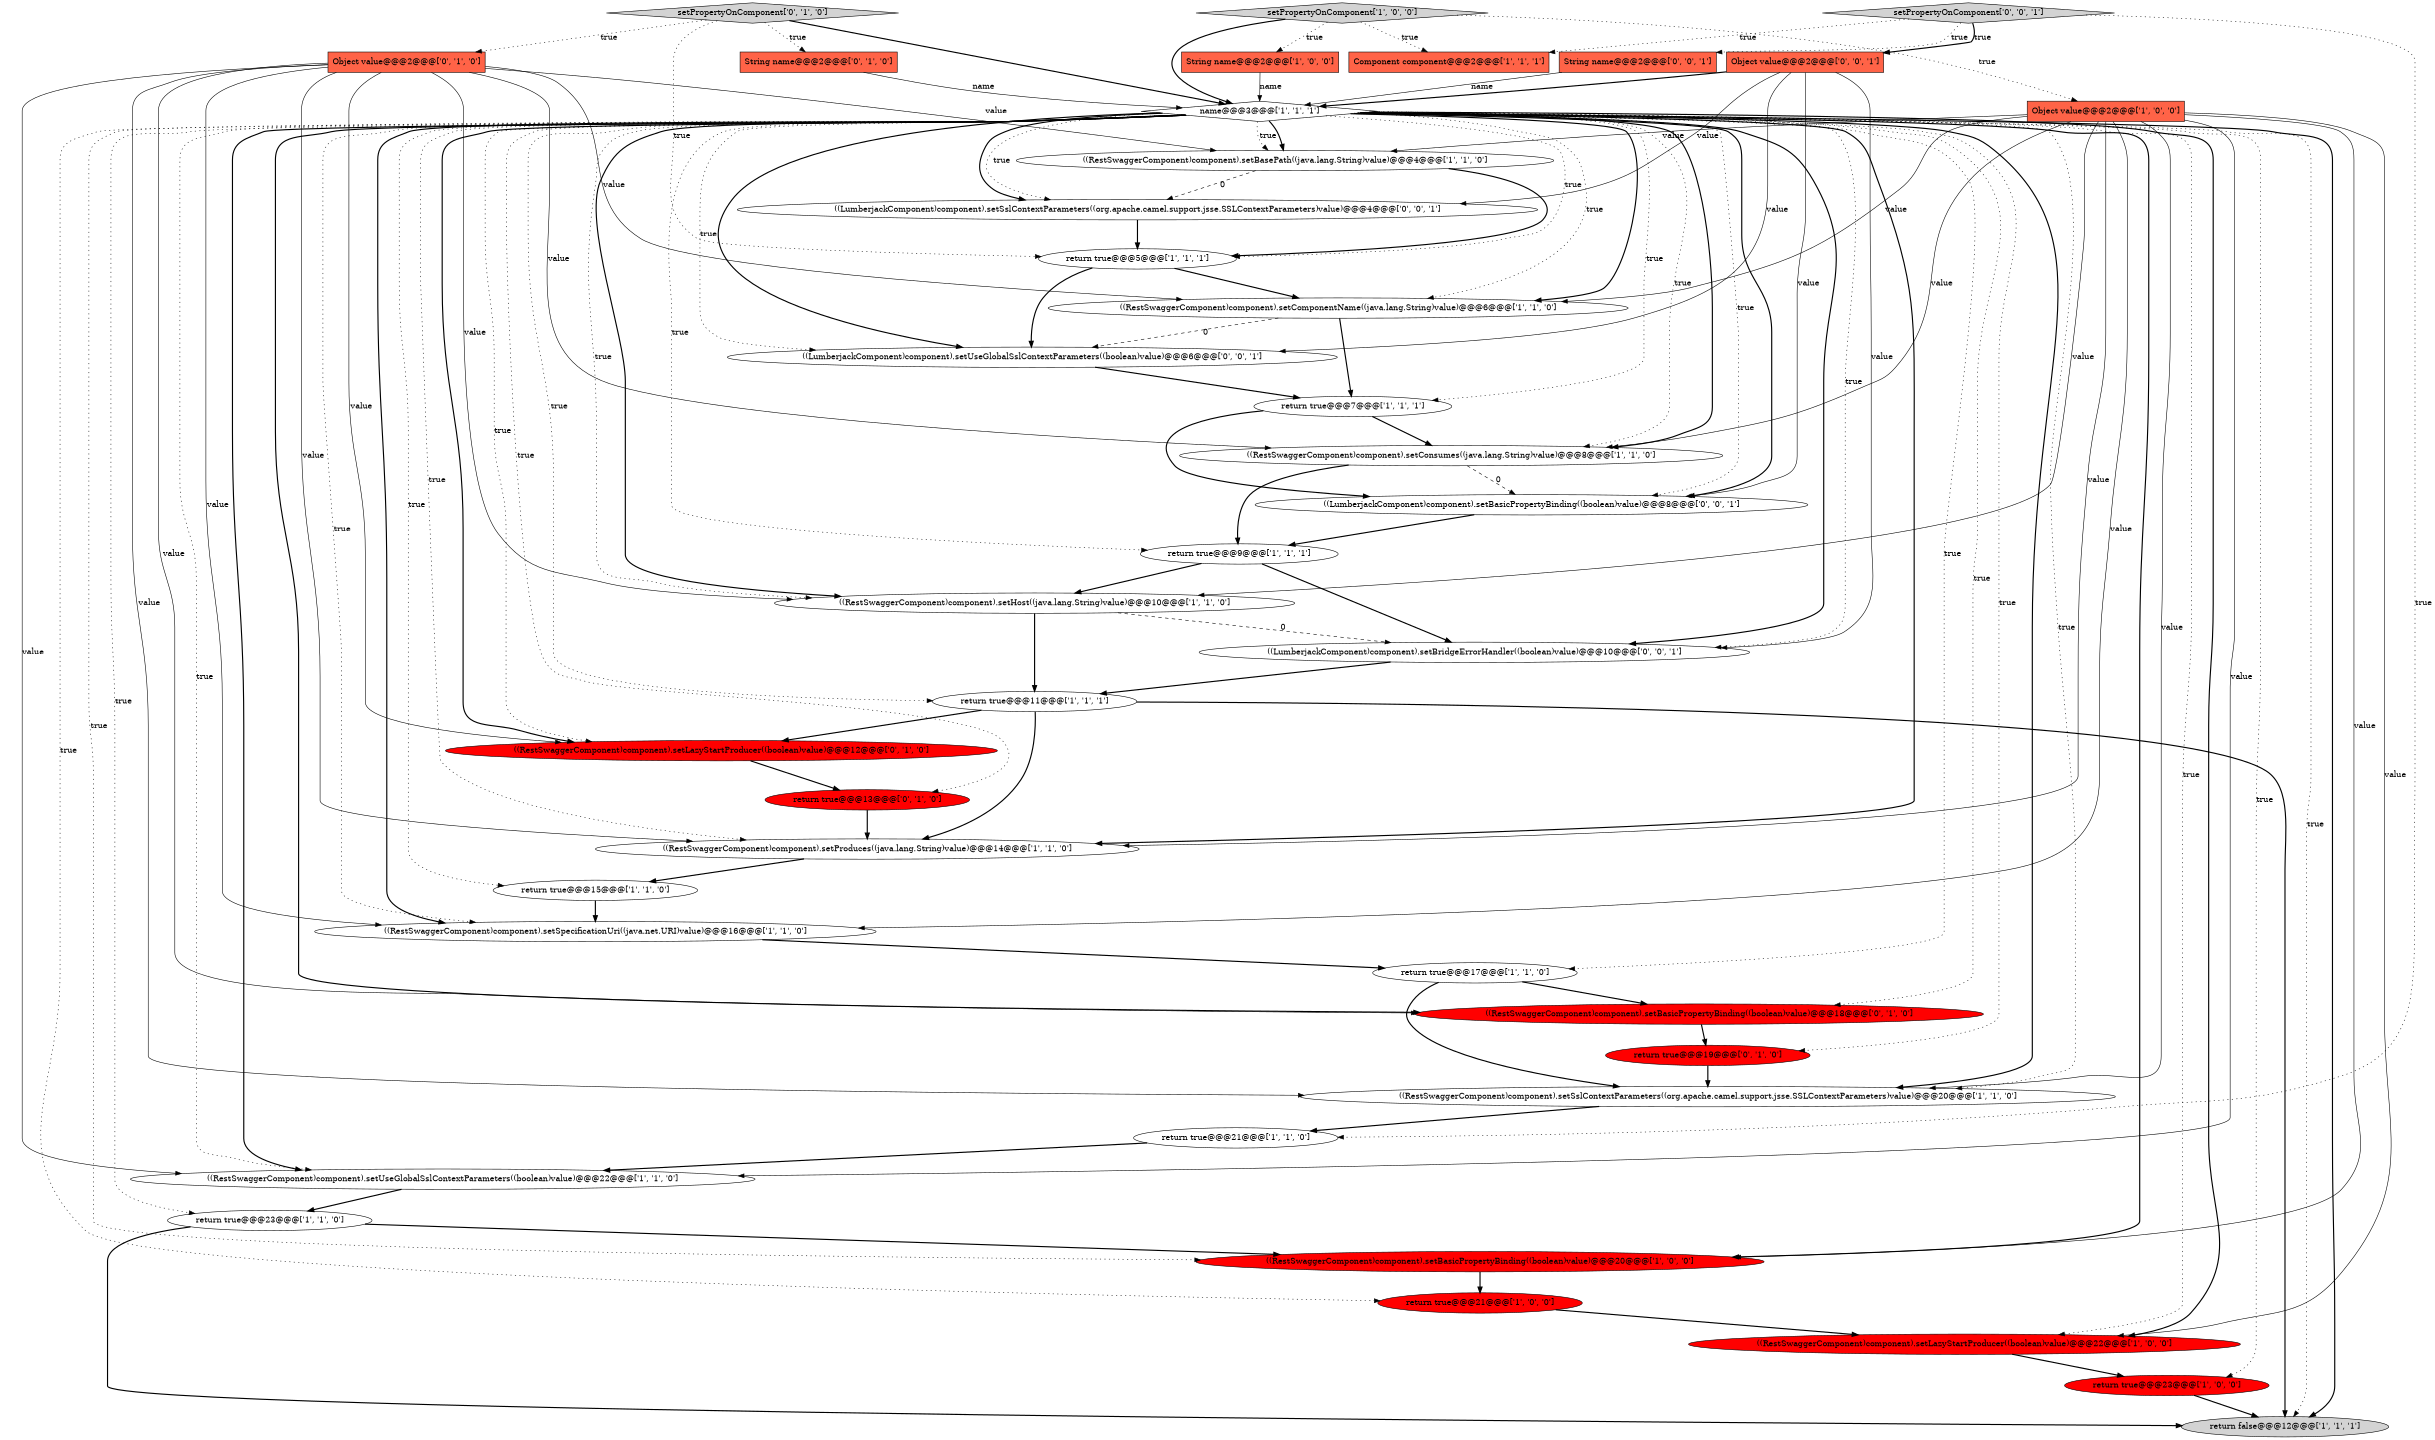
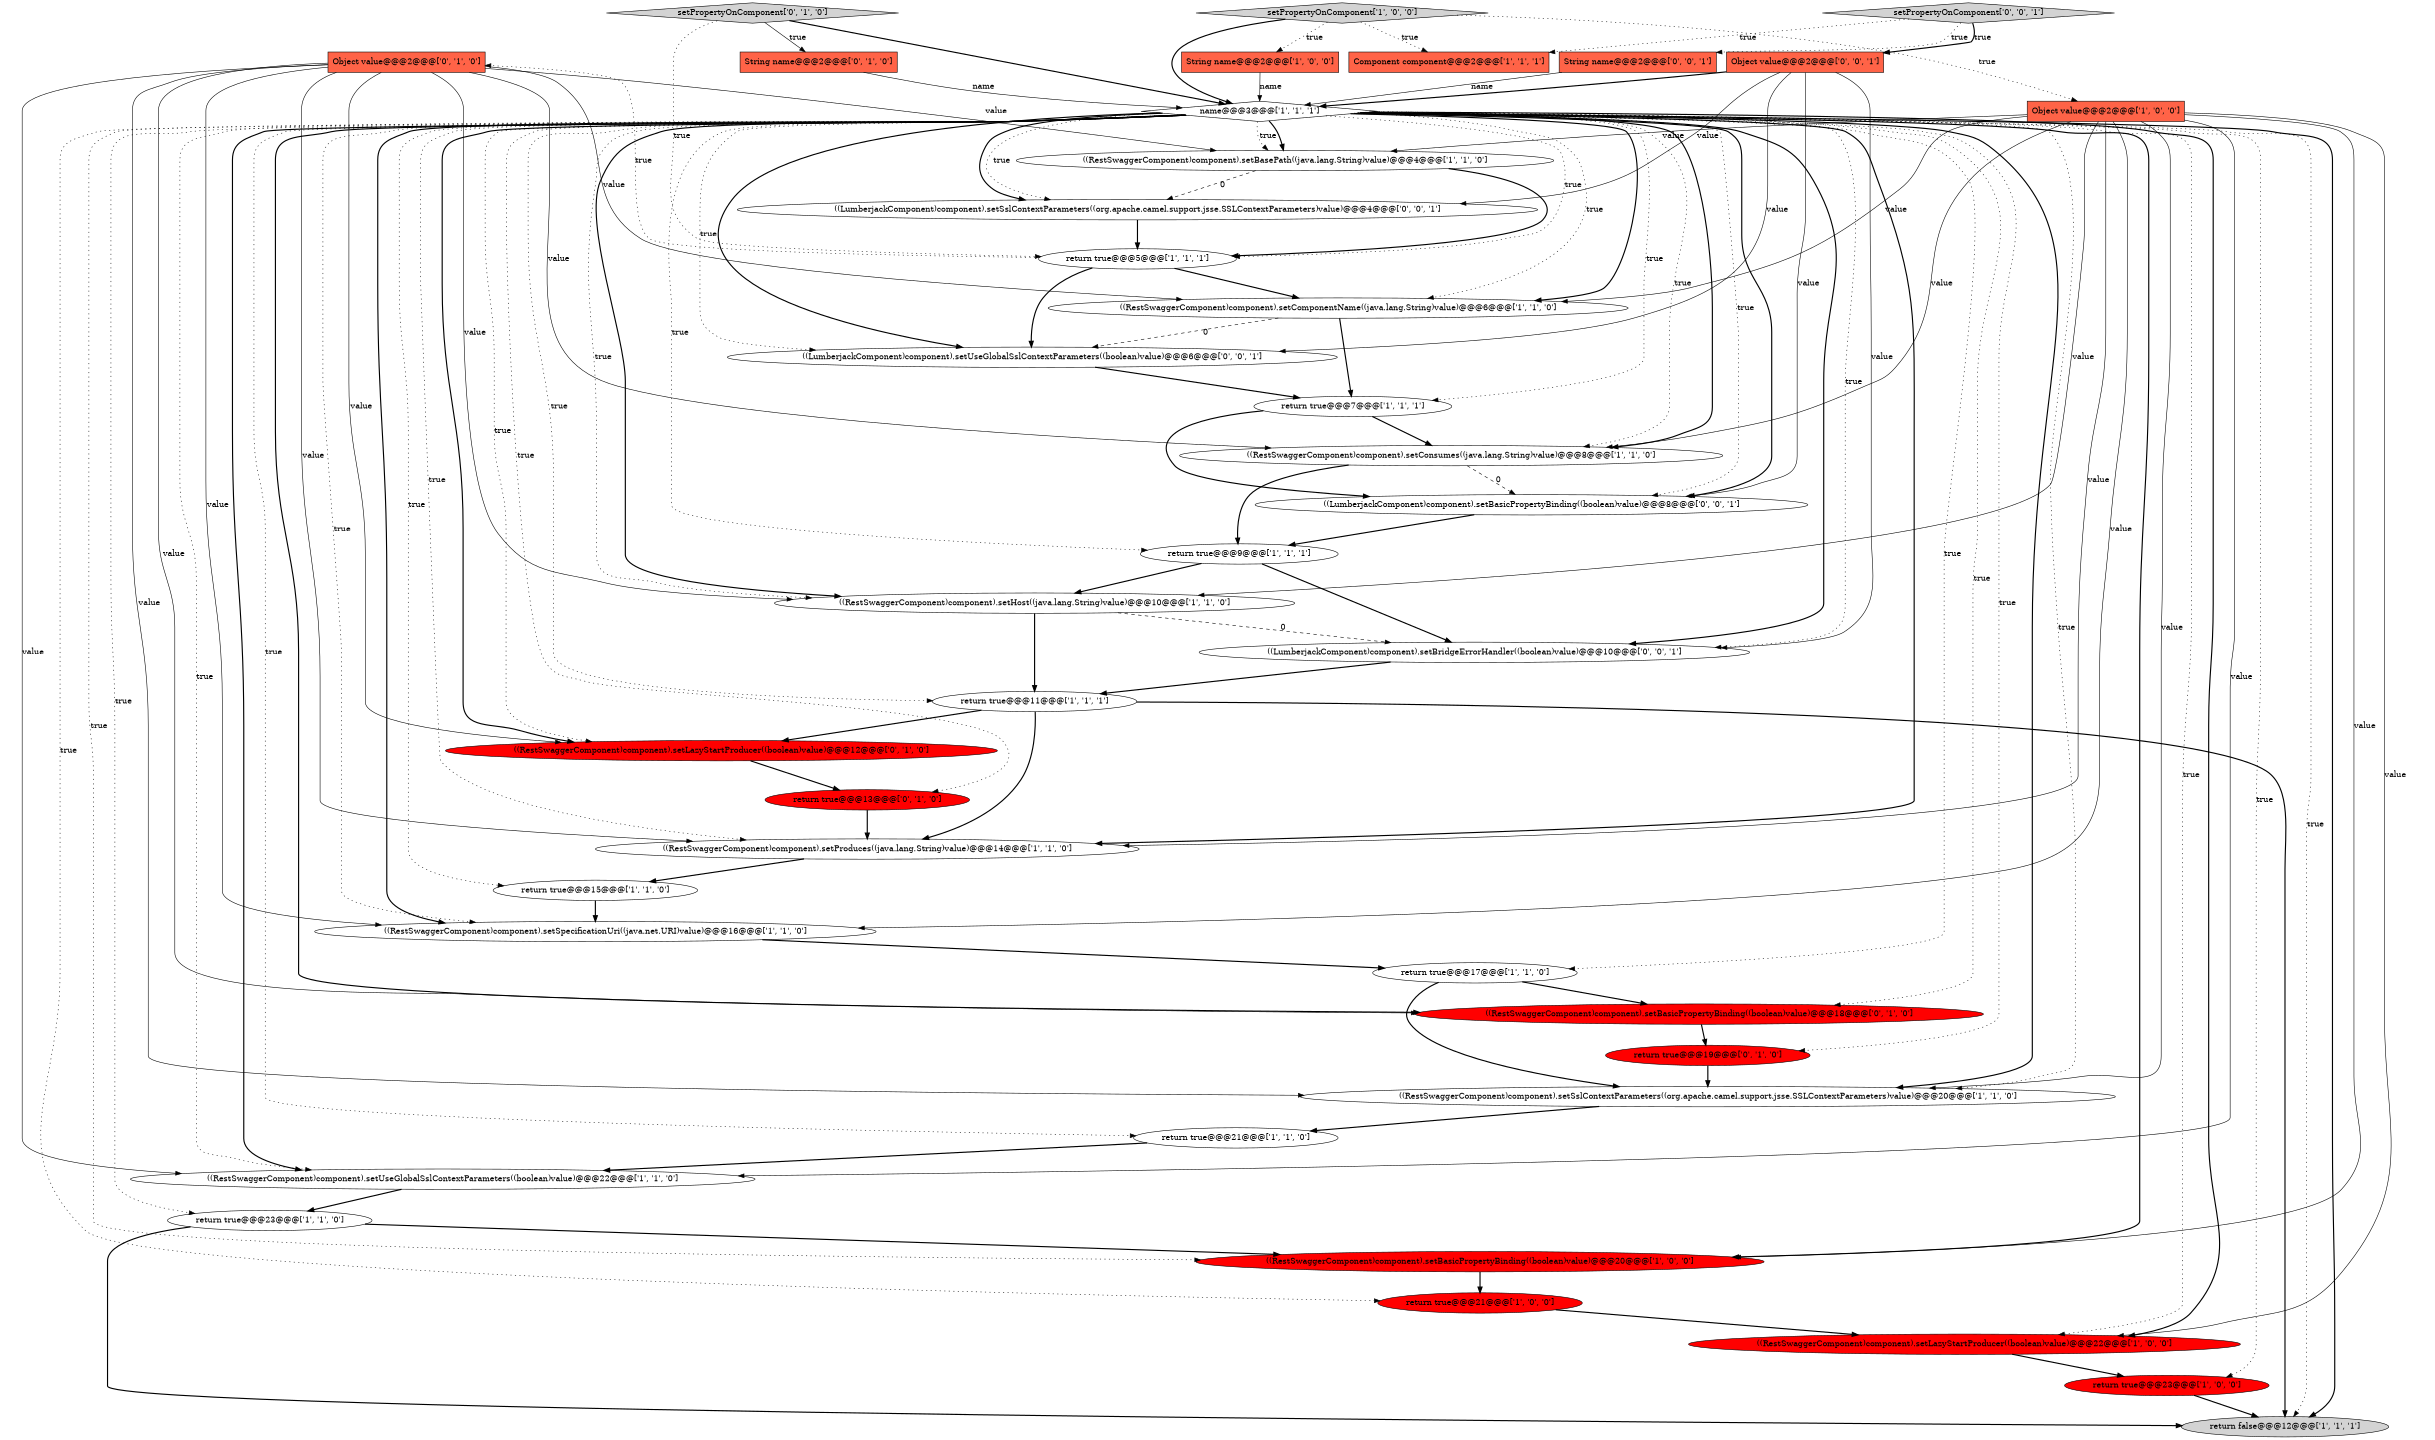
edge "setPropertyOnComponent['0', '1', '0']" -> "String name@@@2@@@['0', '1', '0']": style dotted -> solid
edge "setPropertyOnComponent['0', '1', '0']" -> "Object value@@@2@@@['0', '1', '0']": now "return true@@@5@@@['1', '1', '1']" -> "Object value@@@2@@@['0', '1', '0']"
edge "setPropertyOnComponent['0', '0', '1']" -> "return true@@@21@@@['1', '1', '0']": now "name@@@3@@@['1', '1', '1']" -> "return true@@@21@@@['1', '1', '0']"
